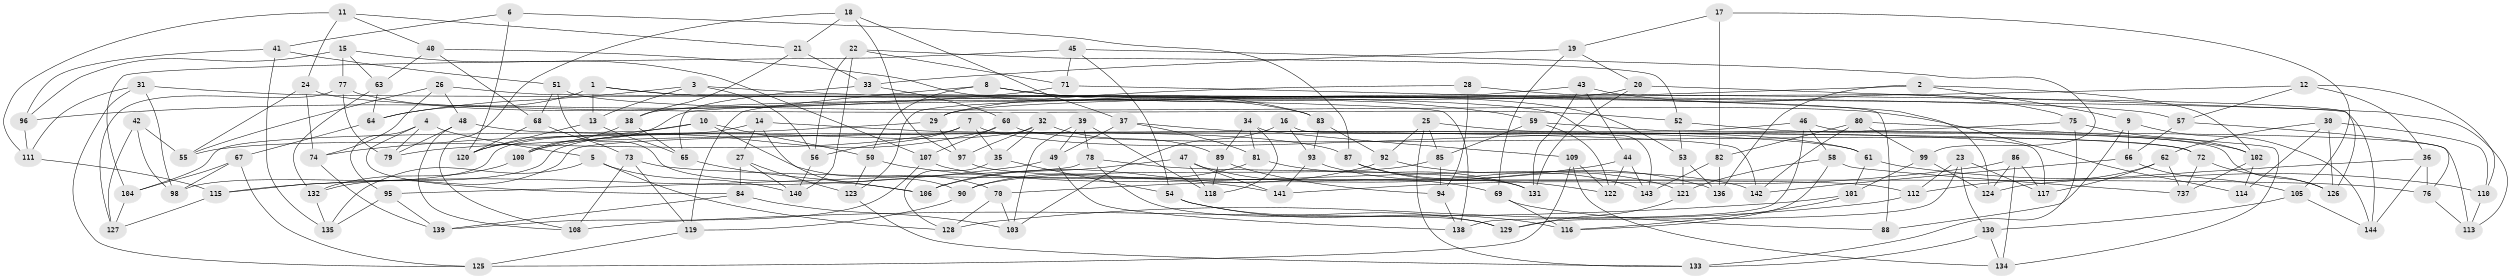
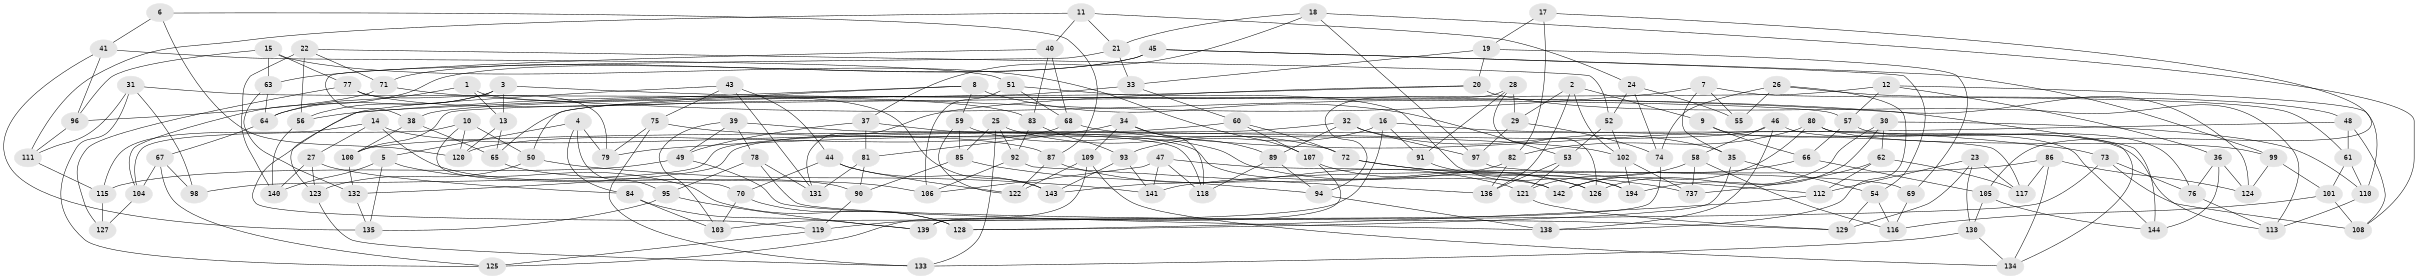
node "42": removed
node "91": added
node "114": label "114" -> "194"
node "88": removed
